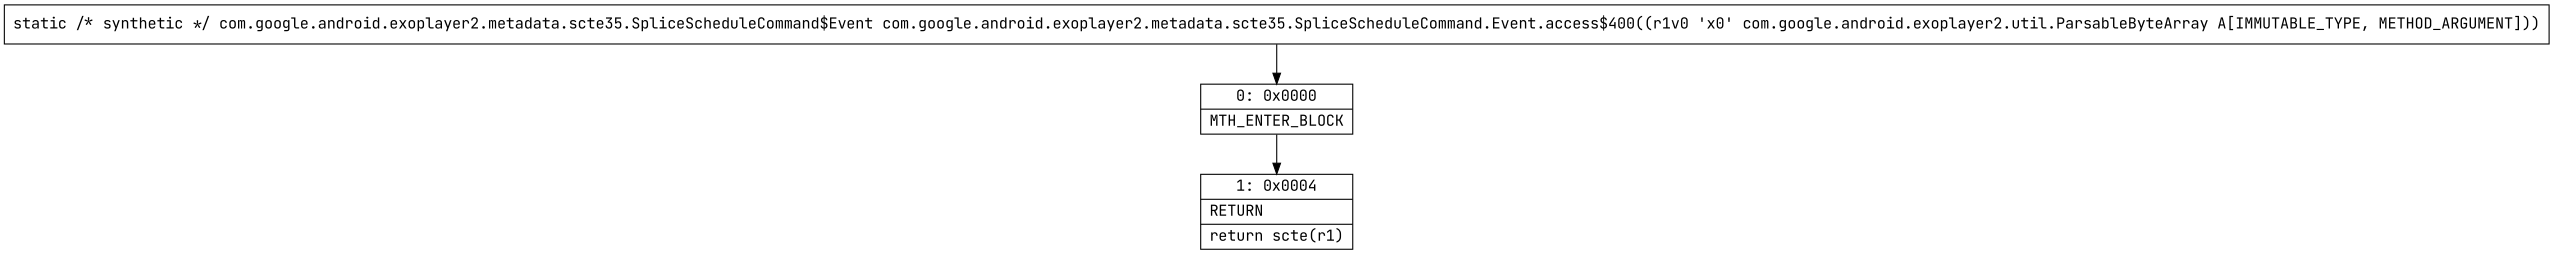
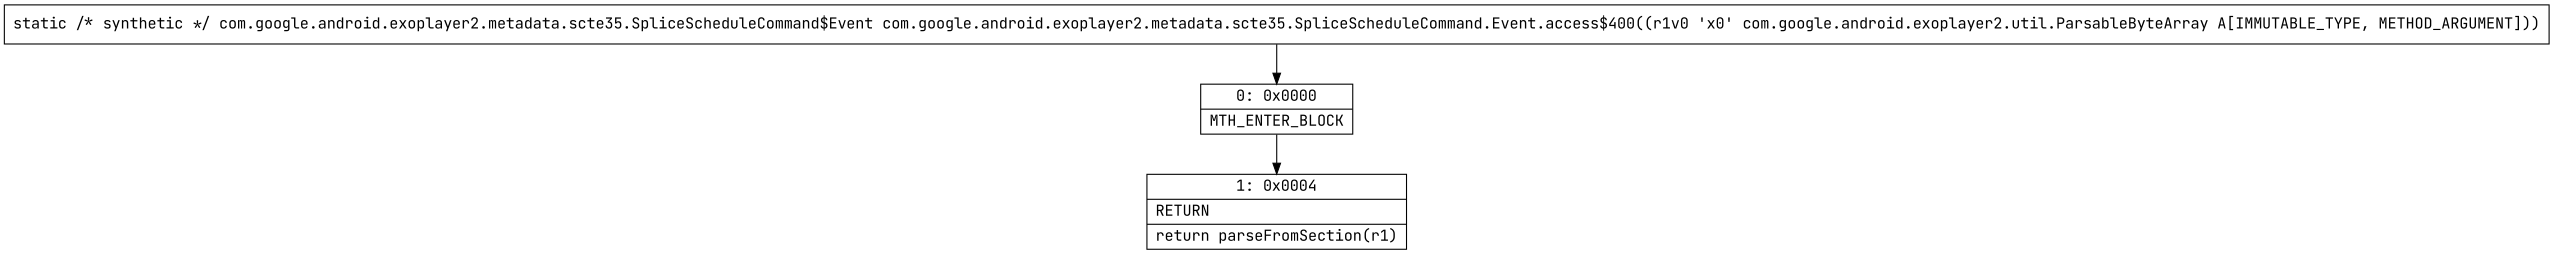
node "1: 0x0004": text "return scte(r1)" -> "return parseFromSection(r1)"
